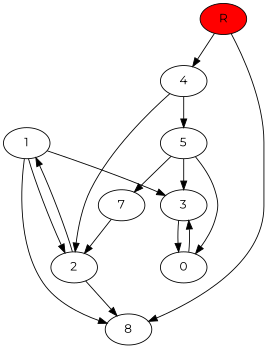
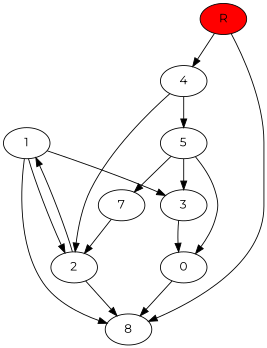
edge "0" -> "3": now "0" -> "8"
